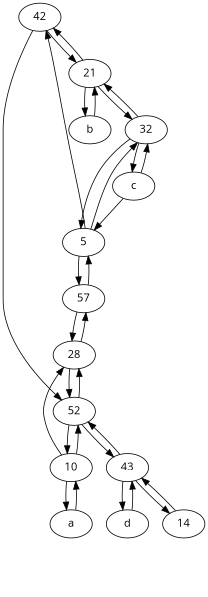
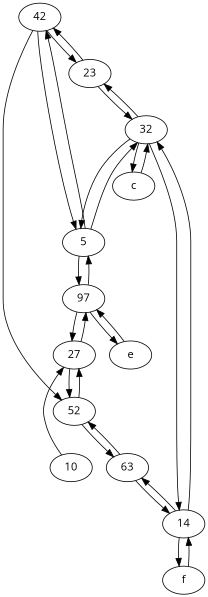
node "21": label "21" -> "23"
node "b": removed
edge "c" -> "5": now "42" -> "5"
node "57": label "57" -> "97"
edge "32" -> "14": added
edge "14" -> "32": added
node "28": label "28" -> "27"
node "e": added
edge "52" -> "10": removed
edge "10" -> "52": removed
node "43": label "43" -> "63"
node "a": removed
node "d": removed
node "f": added
